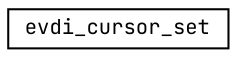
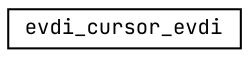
node "evdi_cursor_set": label "evdi_cursor_set" -> "evdi_cursor_evdi"
